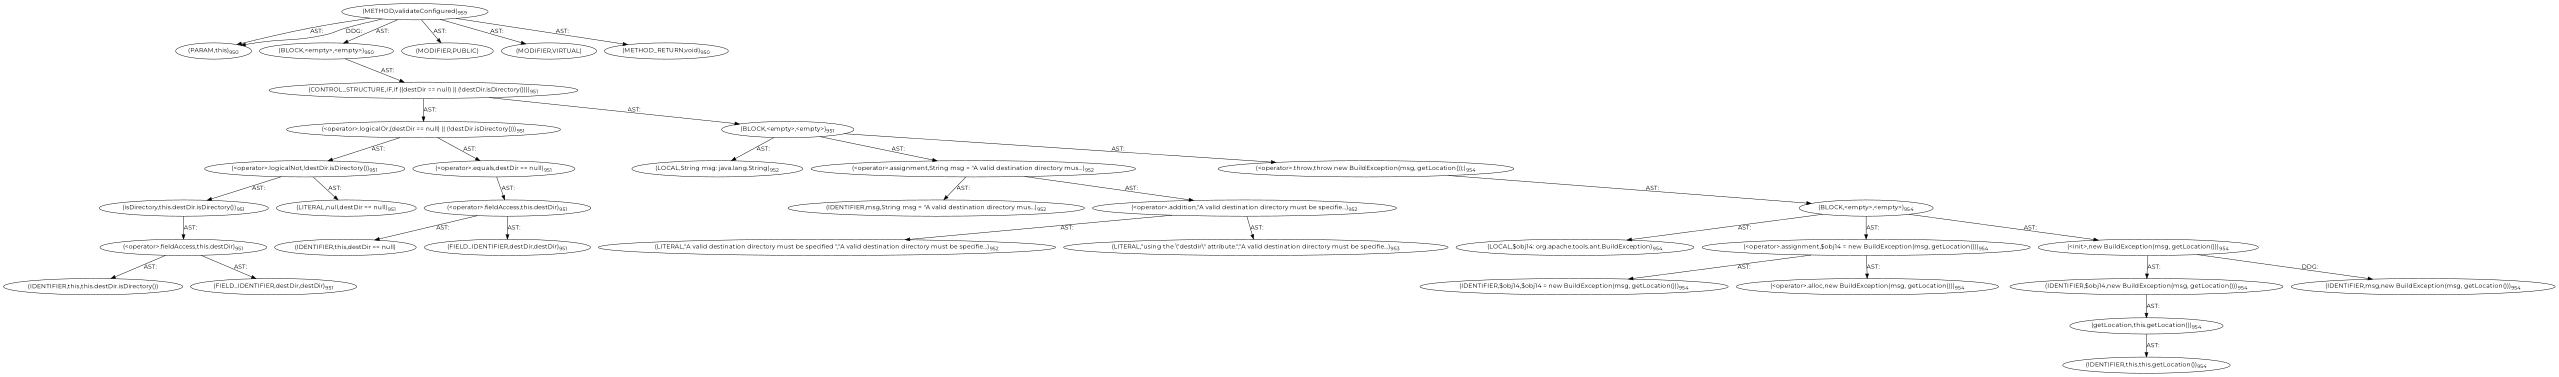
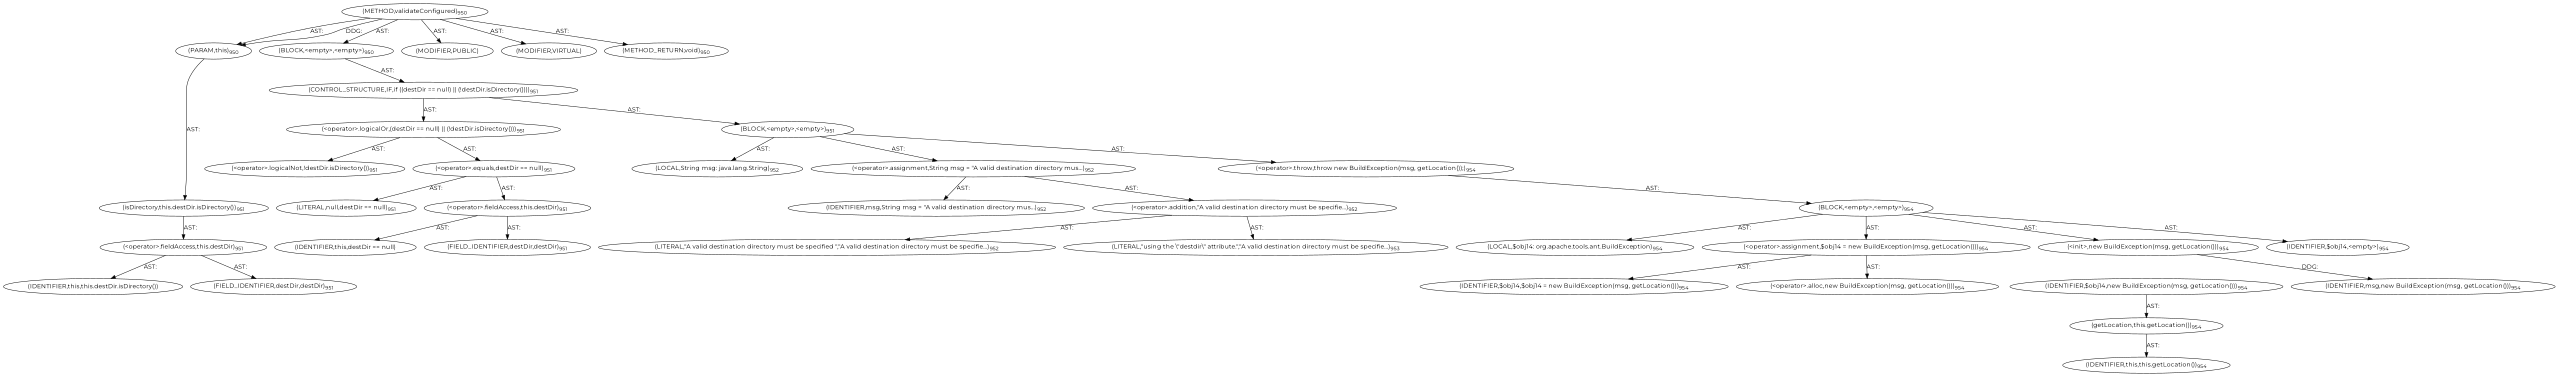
node "(METHOD,validateConfigured)": text "959" -> "950"
edge "(<operator>.logicalNot,!destDir.isDirectory())" -> "(LITERAL,null,destDir == null)": now "(<operator>.equals,destDir == null)" -> "(LITERAL,null,destDir == null)"
edge "(<operator>.logicalNot,!destDir.isDirectory())" -> "(isDirectory,this.destDir.isDirectory())": now "(PARAM,this)" -> "(isDirectory,this.destDir.isDirectory())"
node "(IDENTIFIER,$obj14,<empty>)": added
edge "(<init>,new BuildException(msg, getLocation()))" -> "(IDENTIFIER,$obj14,new BuildException(msg, getLocation()))": removed, label "AST:"
